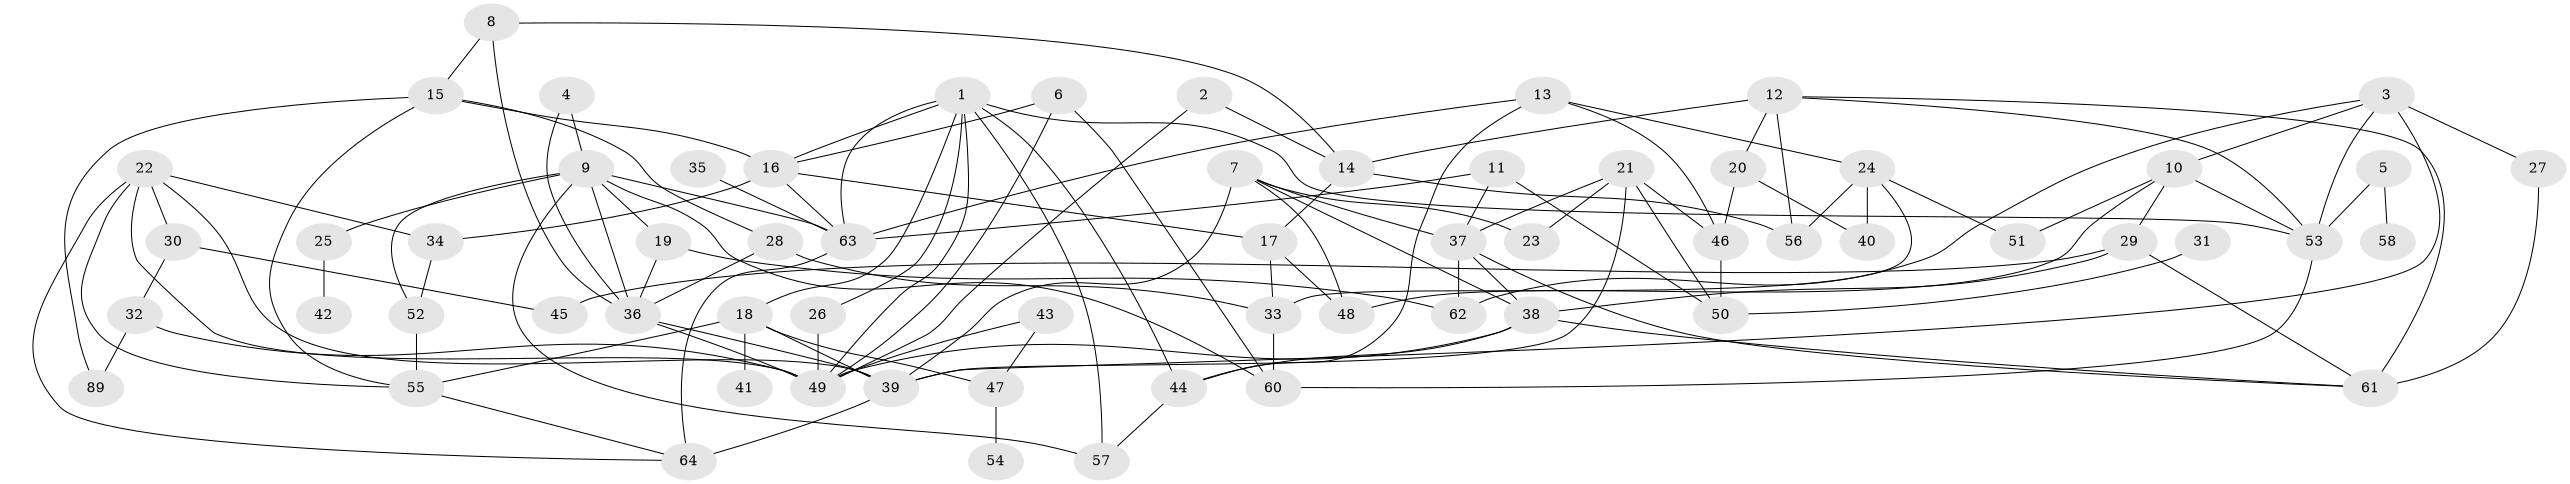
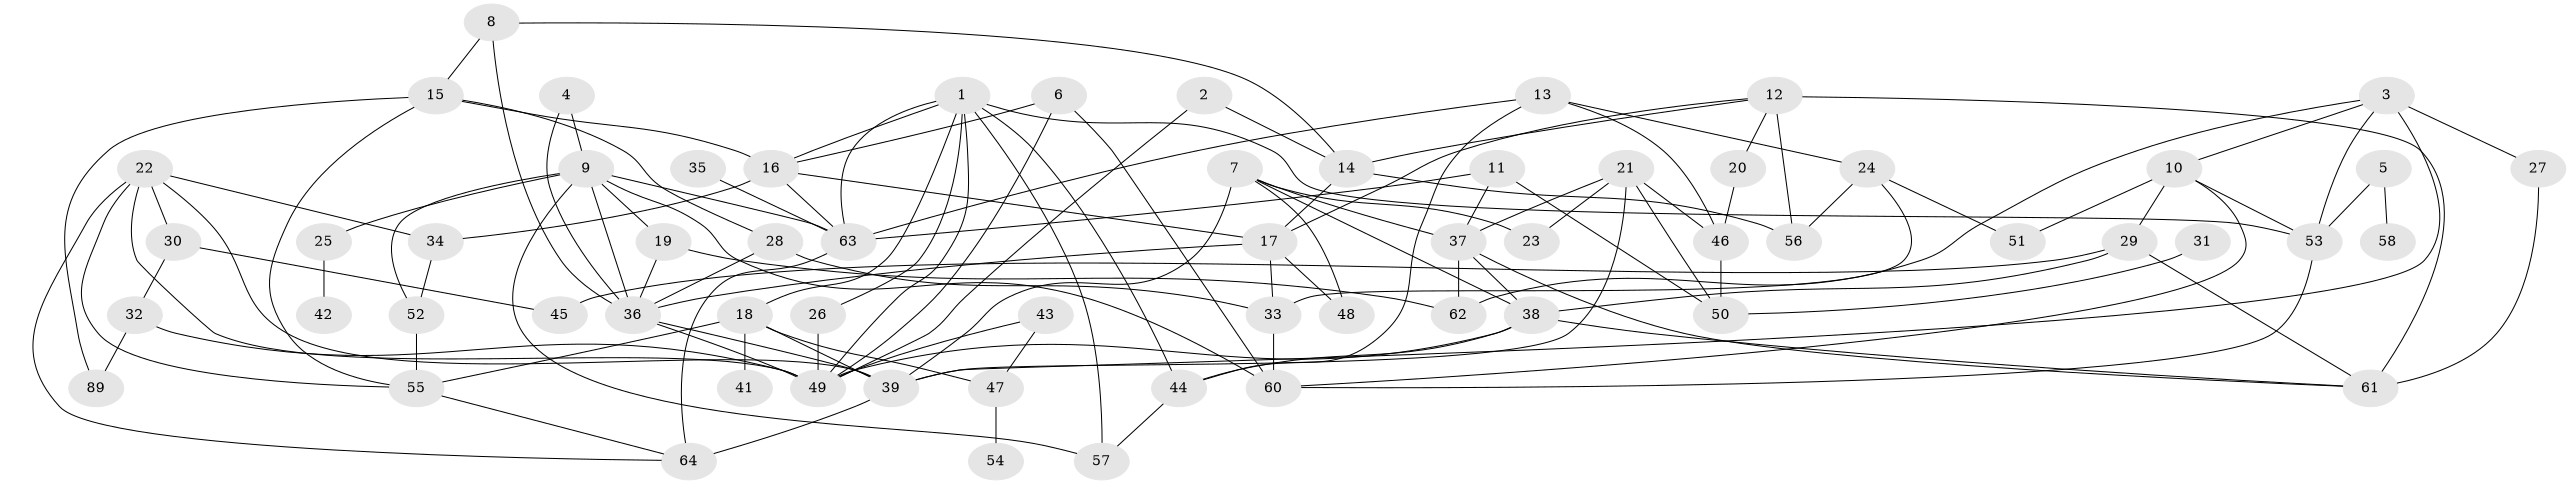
edge "12" -- "53": now "12" -- "17"
node "40": removed
edge "17" -- "36": added
edge "10" -- "48": now "10" -- "60"
